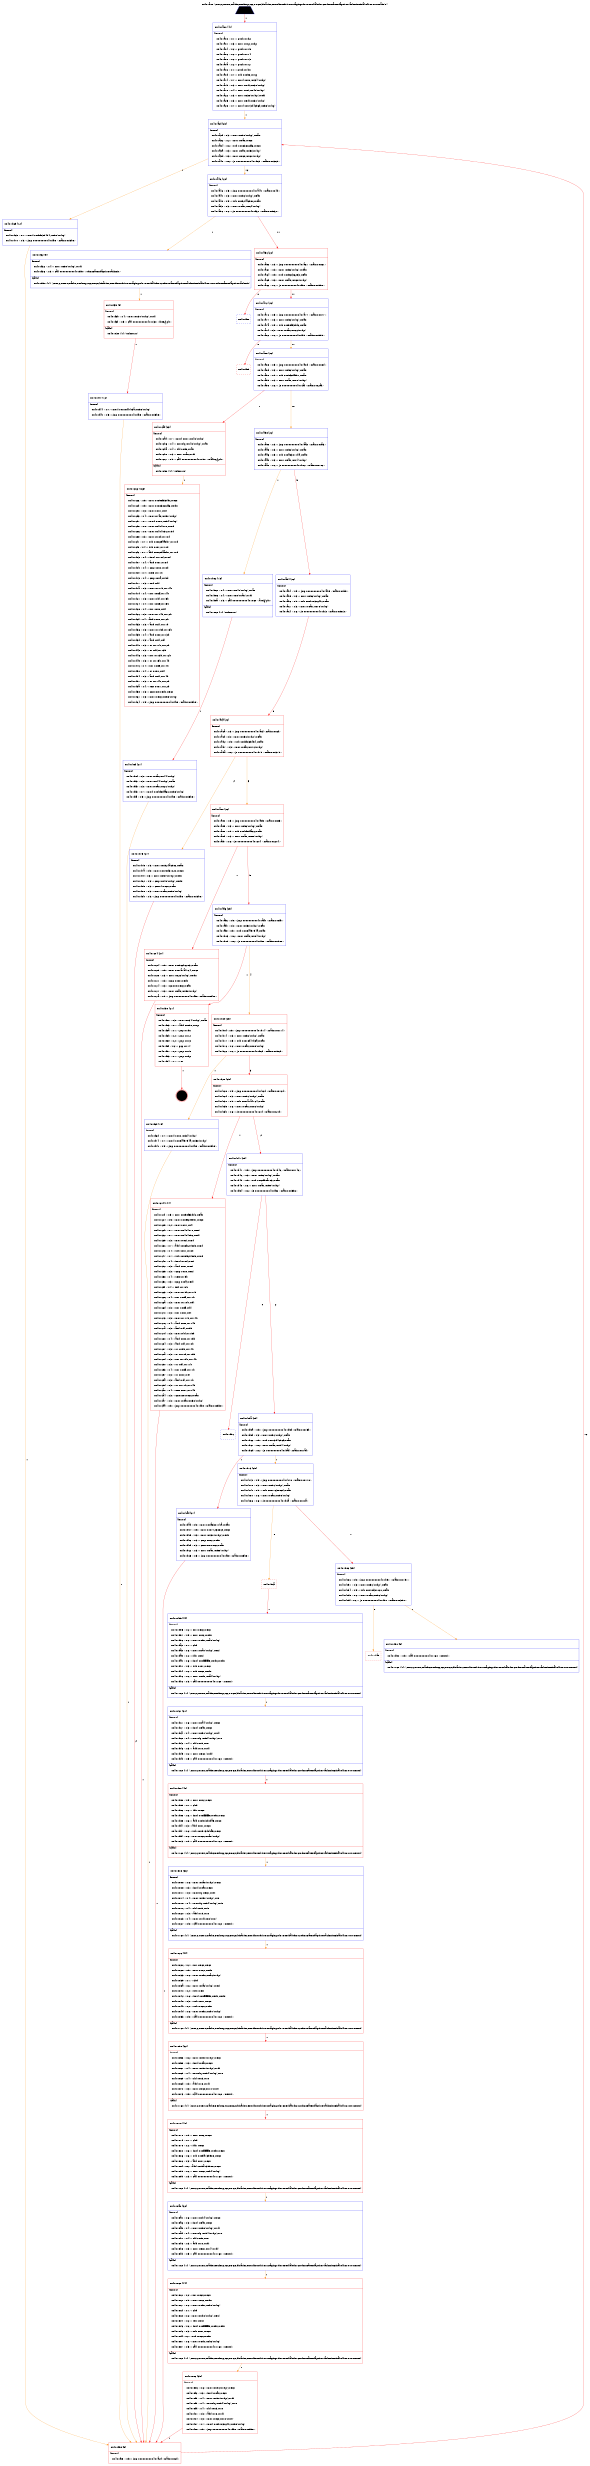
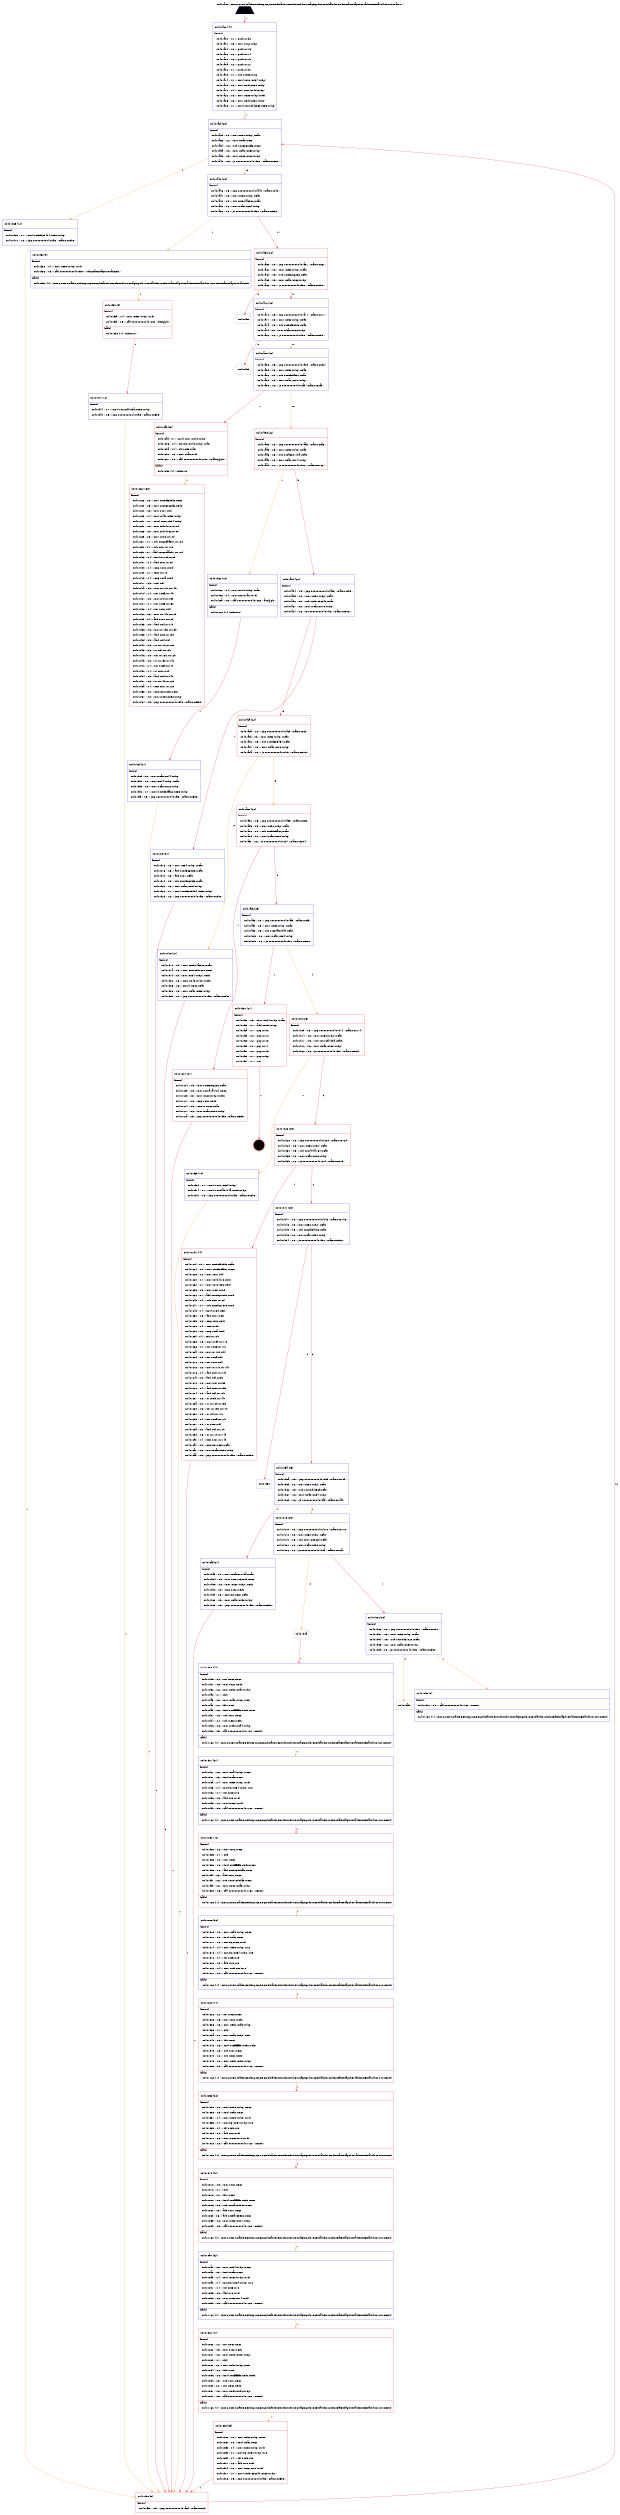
node "0x401a9e [22]": color blue -> red
node "0x401f13 [31]": added
